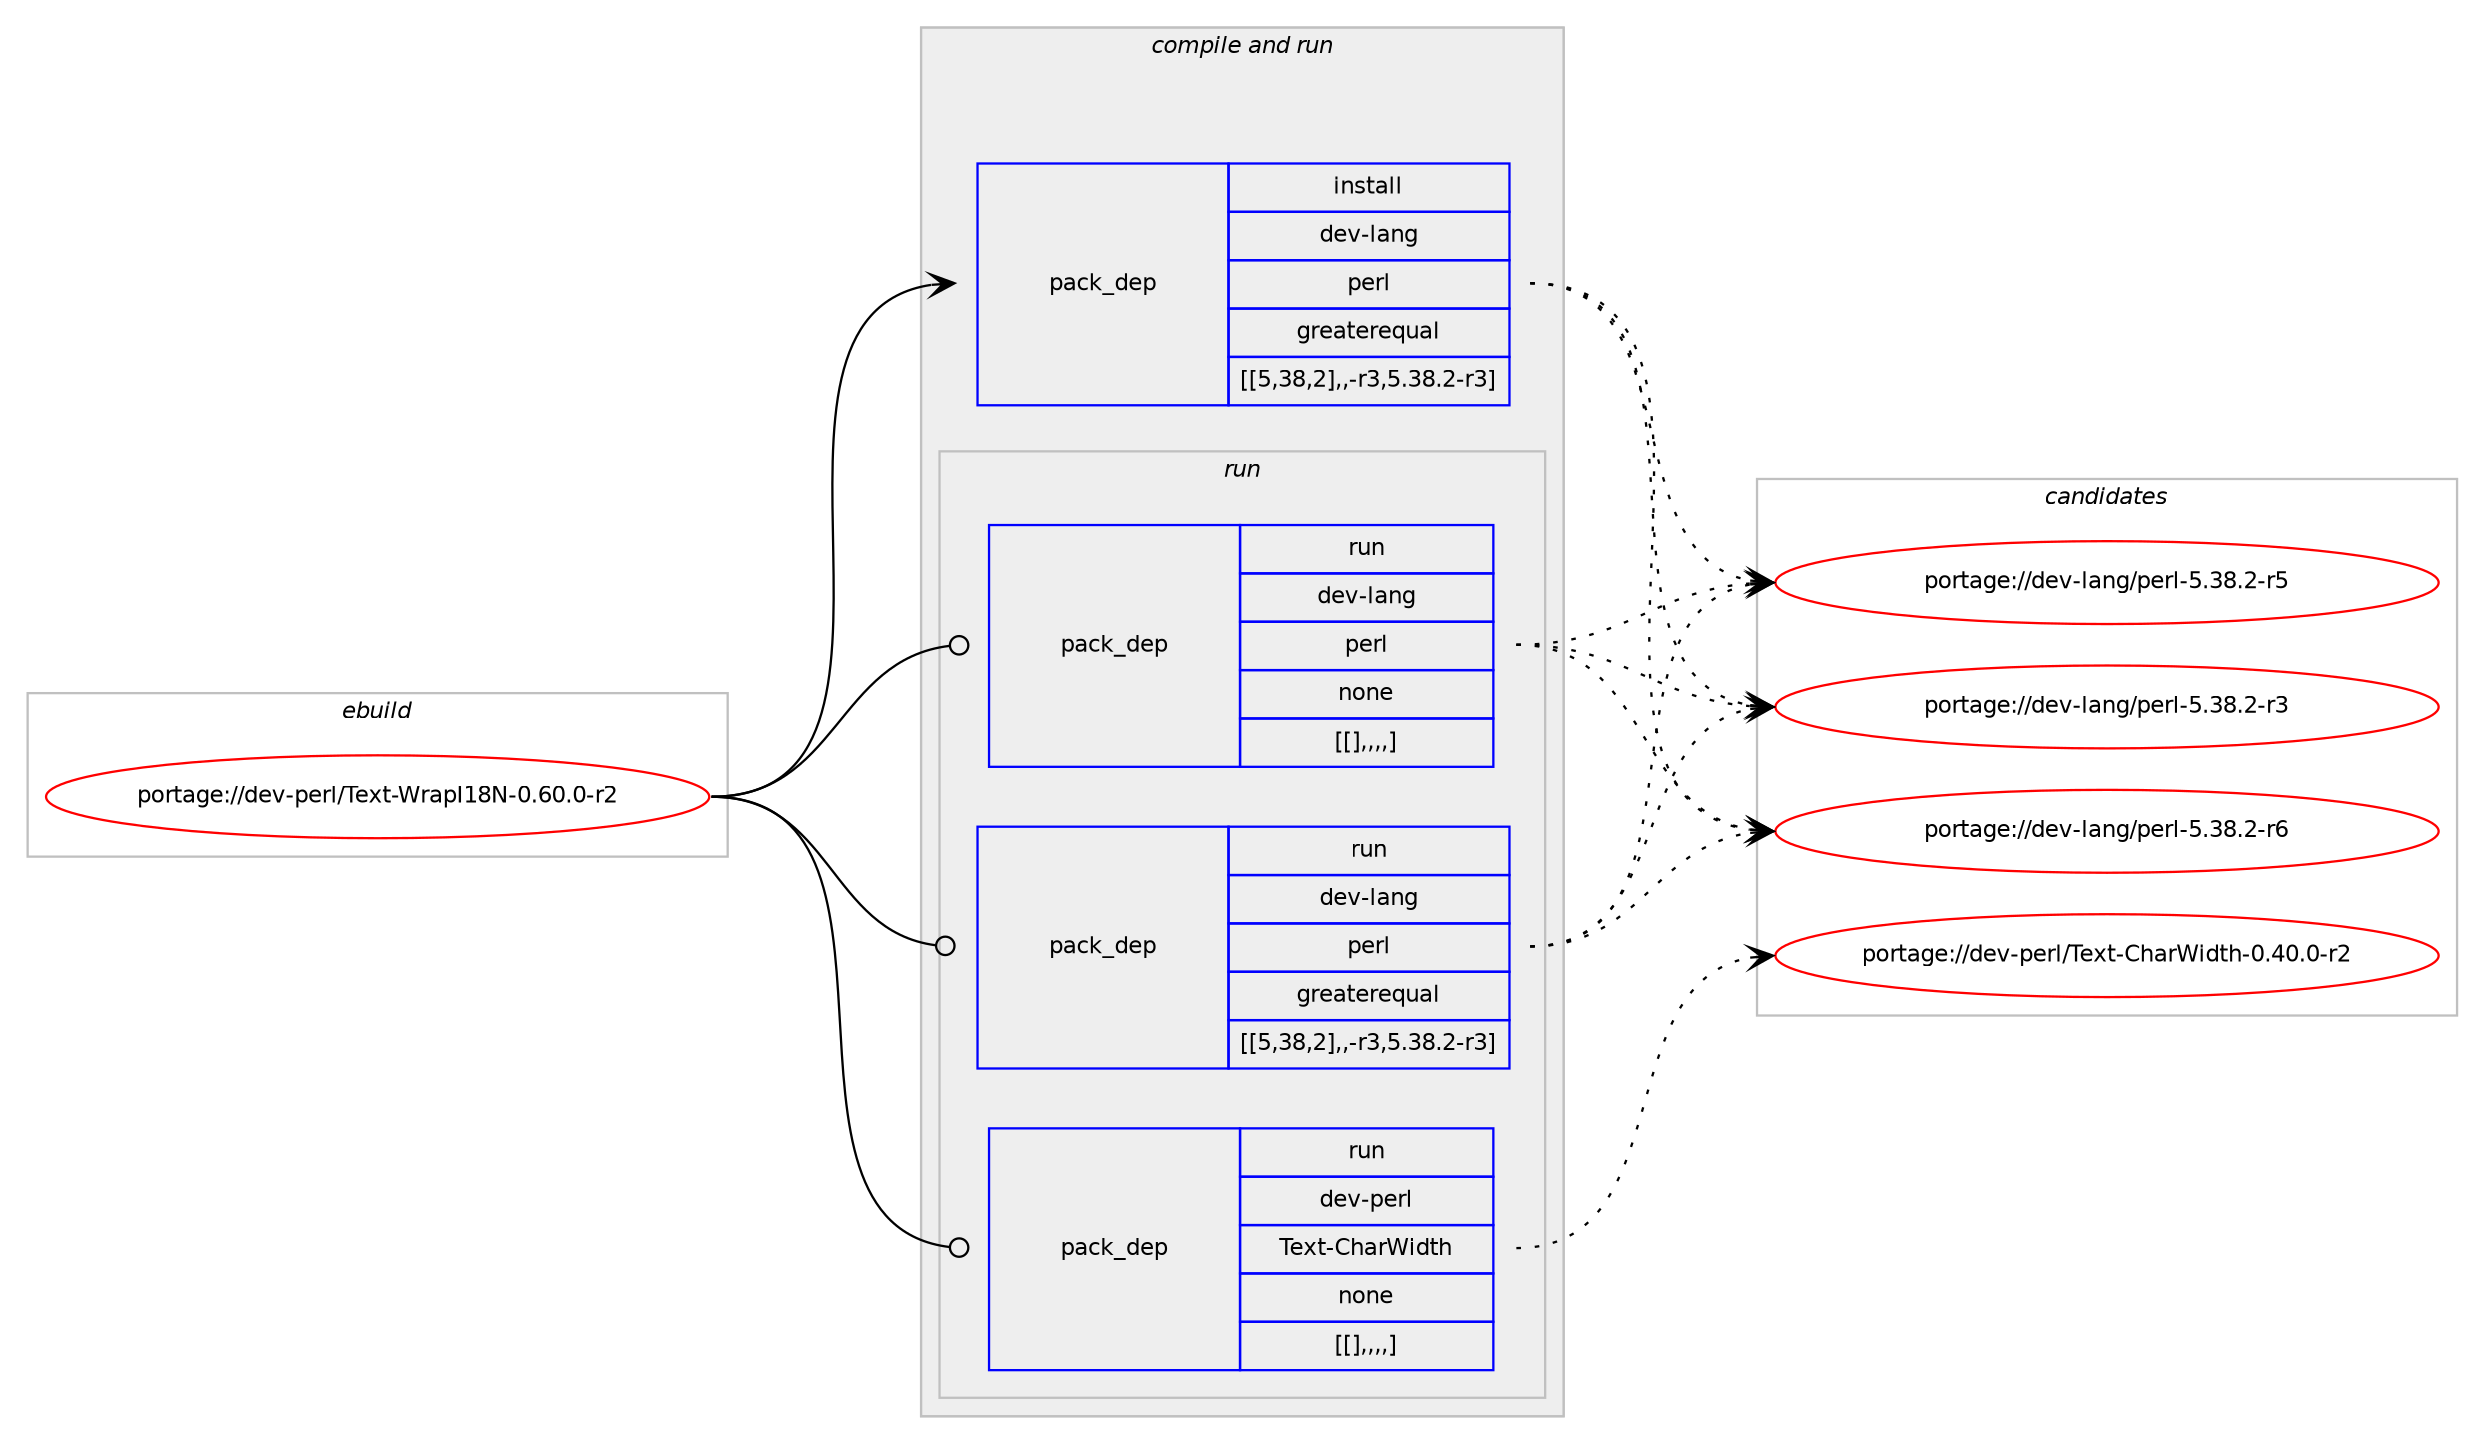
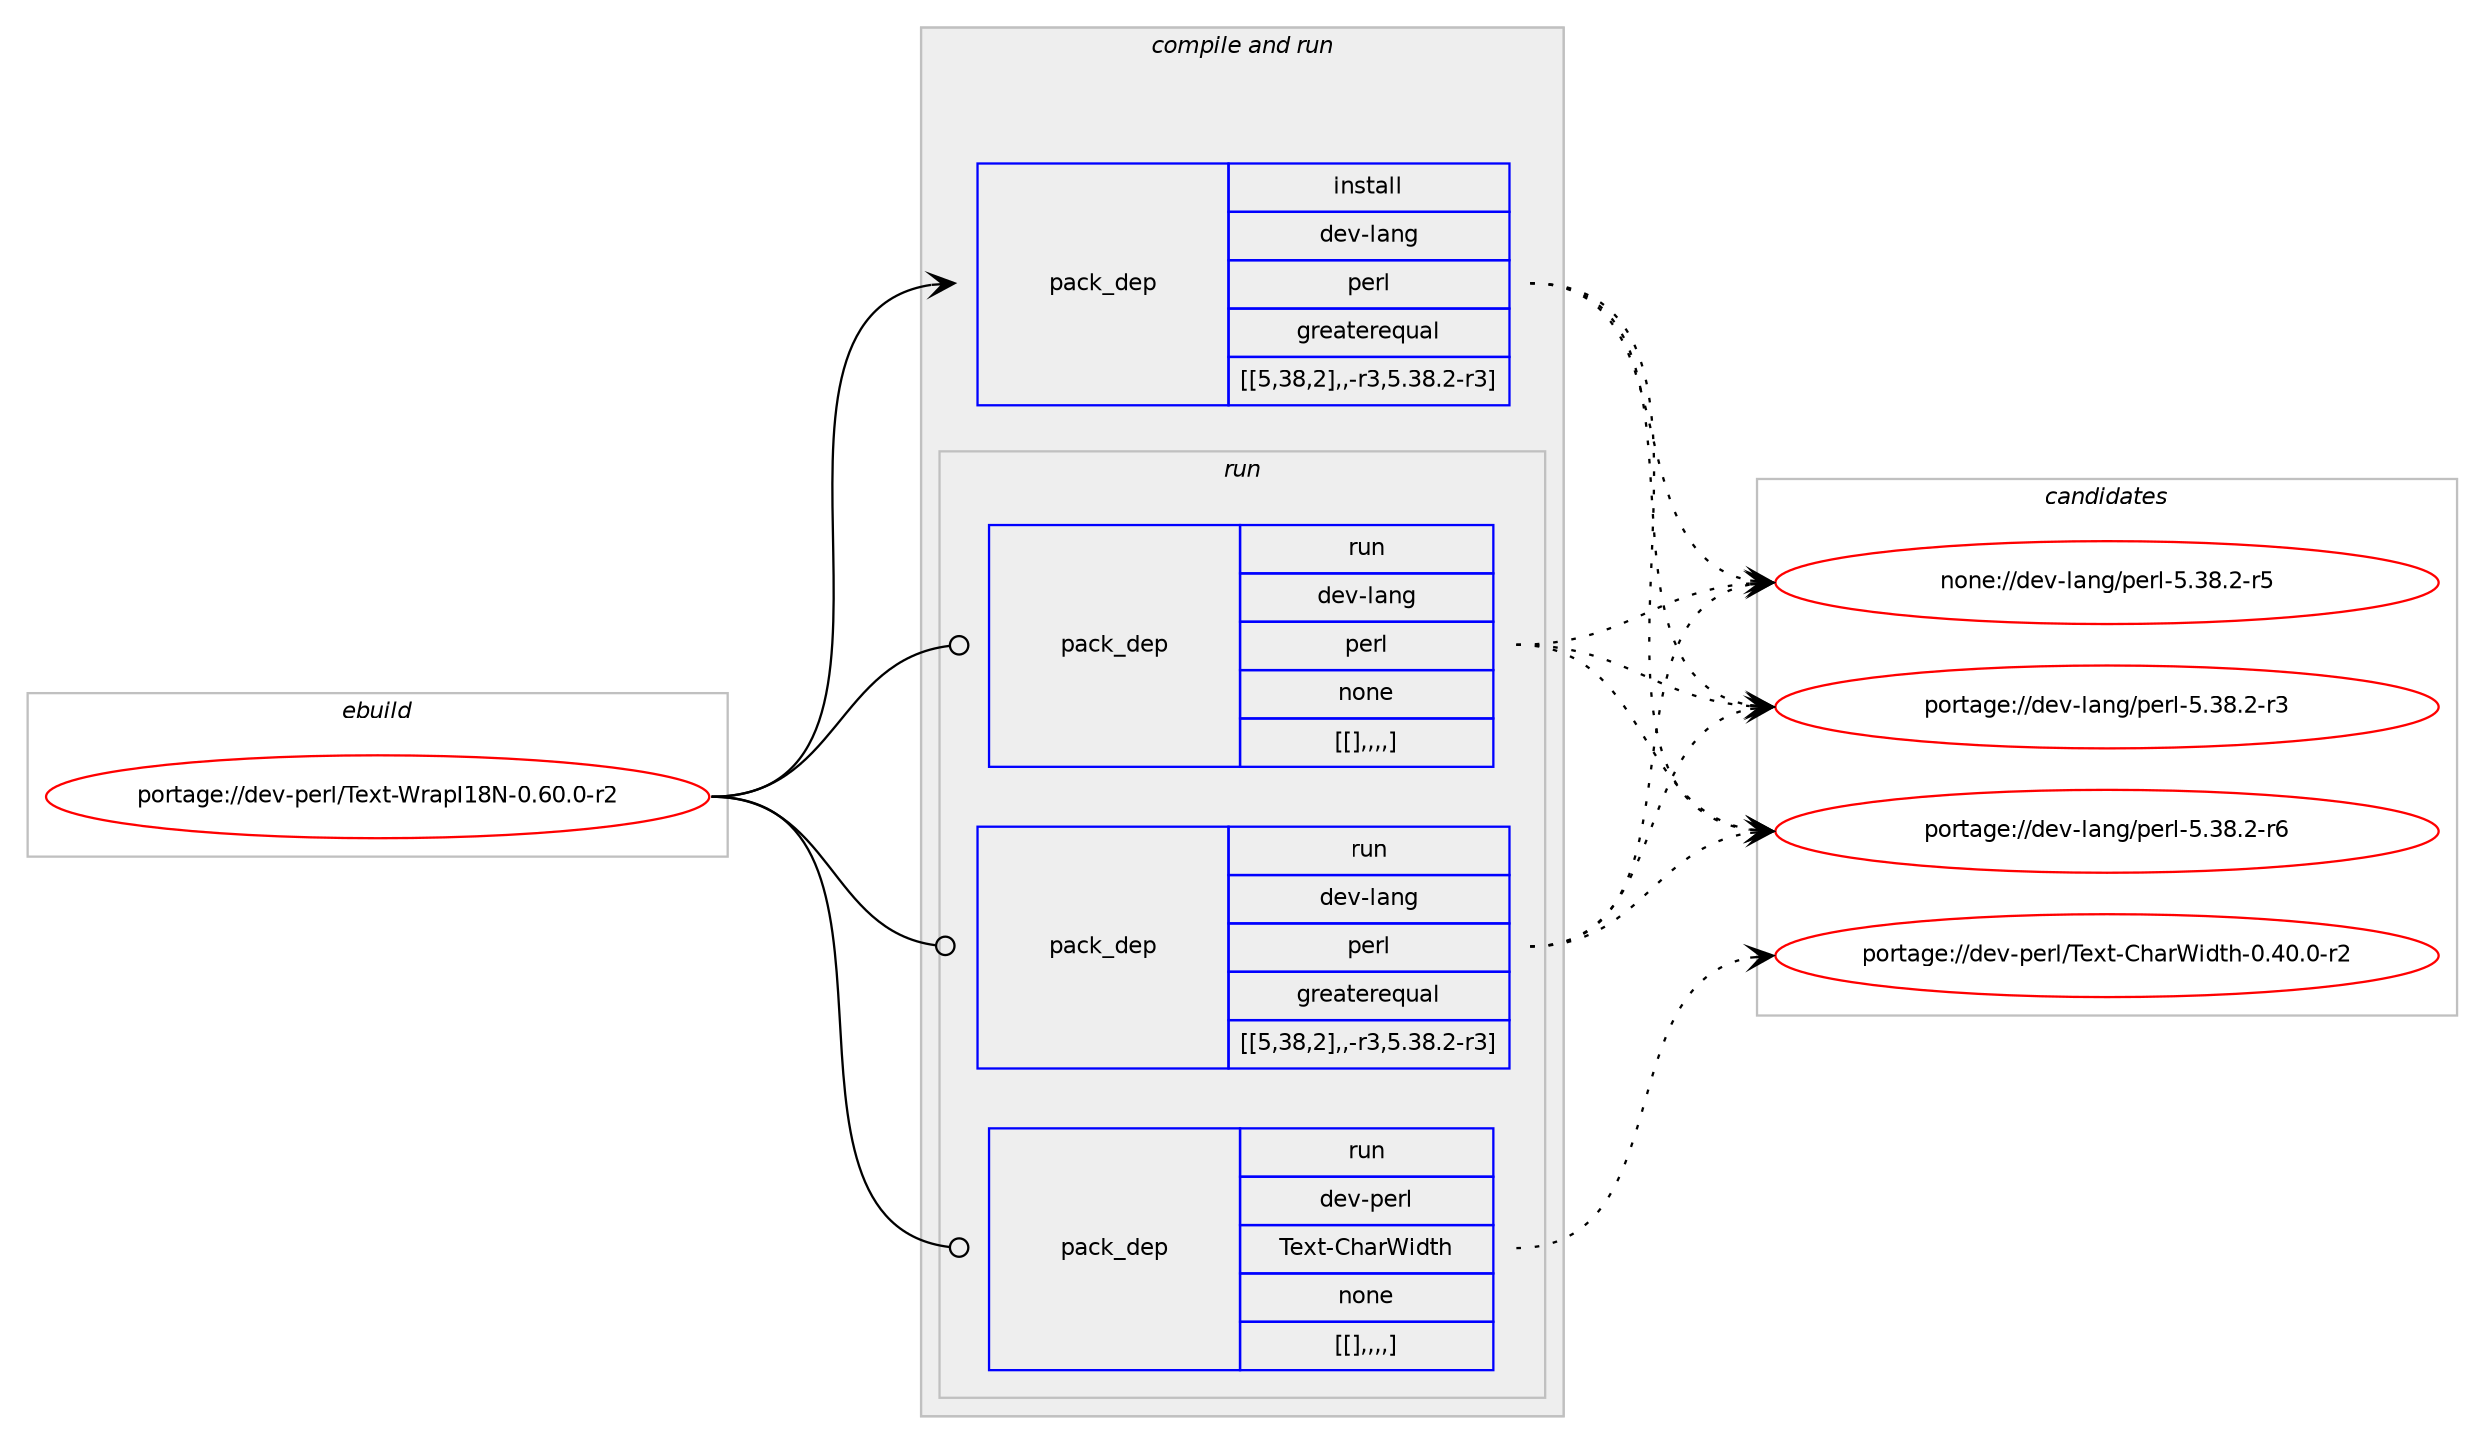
node "portage://dev-lang/perl-5.38.2-r5": label "portage://dev-lang/perl-5.38.2-r5" -> "none://dev-lang/perl-5.38.2-r5"
